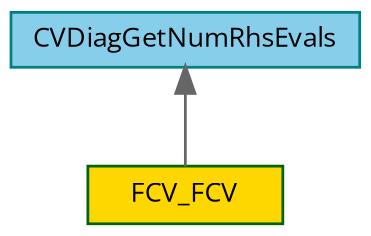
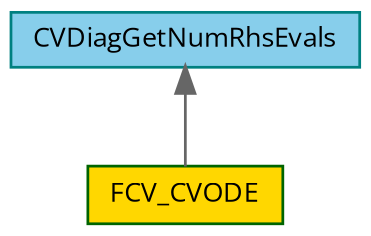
node "FCV_FCV": label "FCV_FCV" -> "FCV_CVODE"
